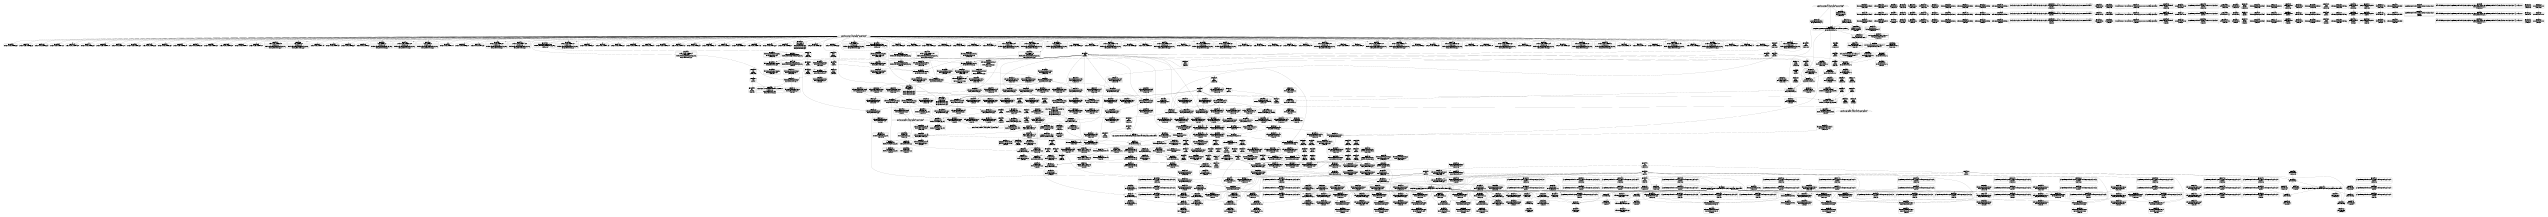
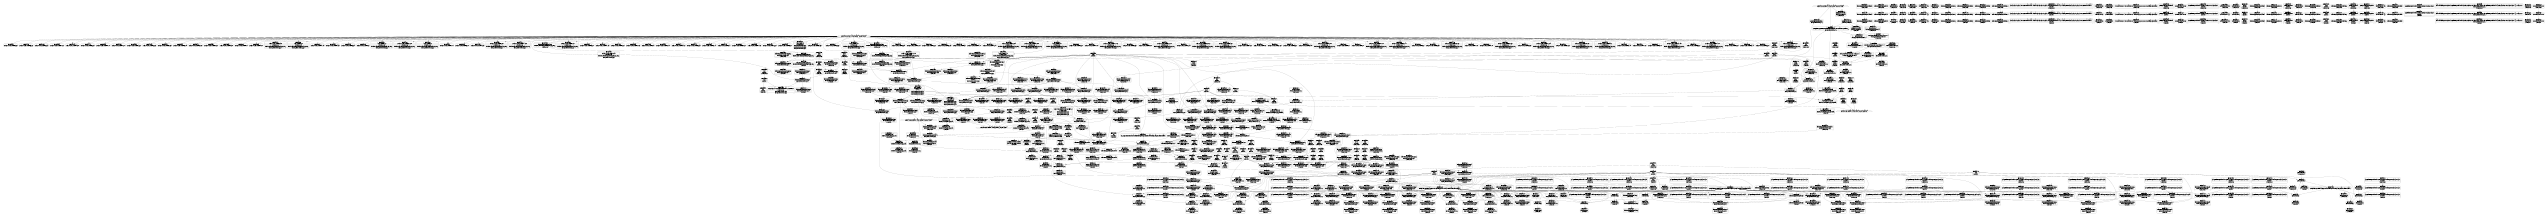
node "CE0x3db72f0": text "fdd/selinux/hooks.c,218" -> "security/selinux/hooks.c,218"
